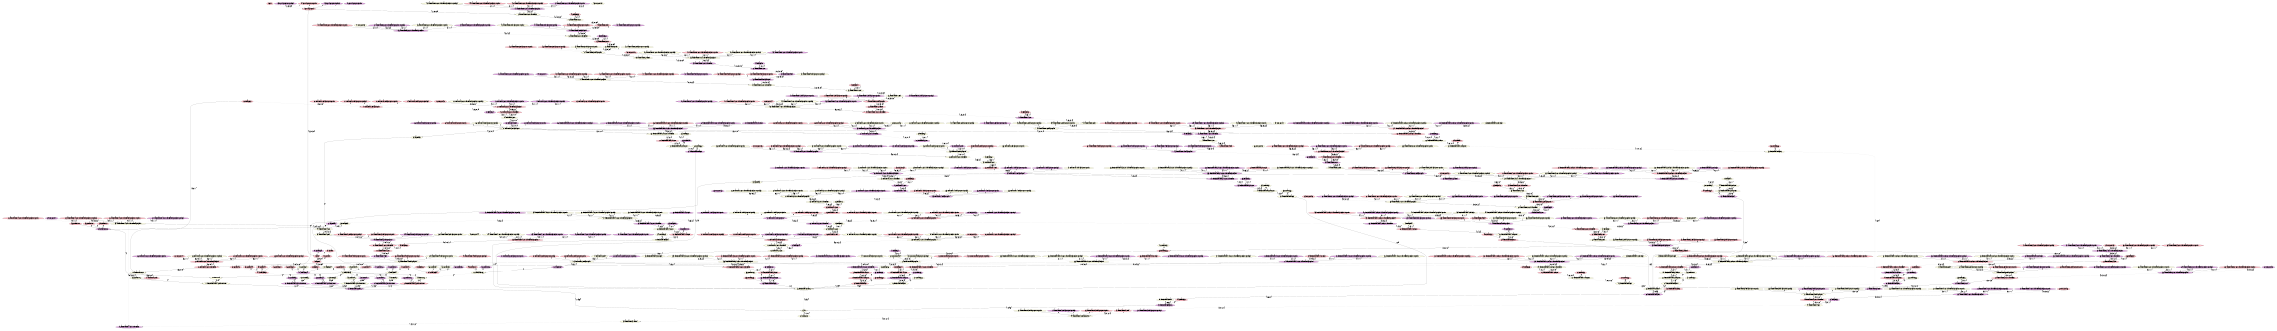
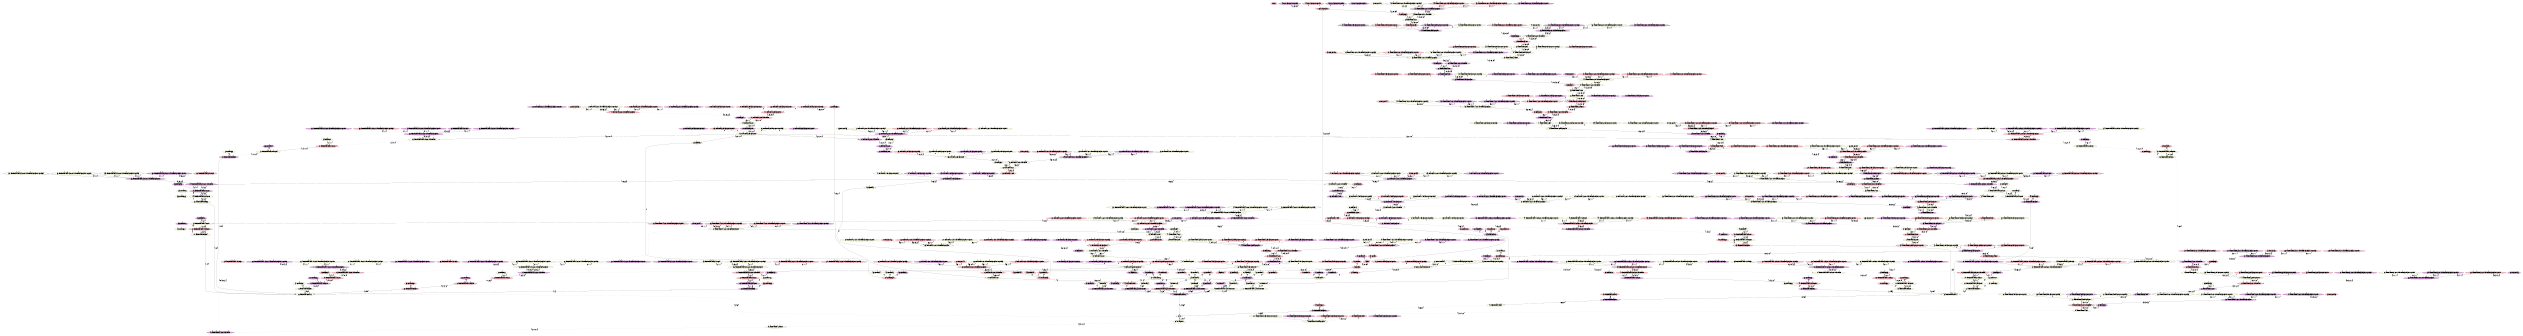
edge "157 /extras/extras.17/Relu/fq_output_0" -> "159 /detection_head/heads.4/loc/Conv/WithoutBiases": reversed
edge "62 /basenet/basenet.32/Relu" -> "63 /basenet/basenet.32/Relu/fq_output_0": now "62 /basenet/basenet.32/Relu" -> "344 /basenet/basenet.32/Relu/fq_output_0/output_low"
